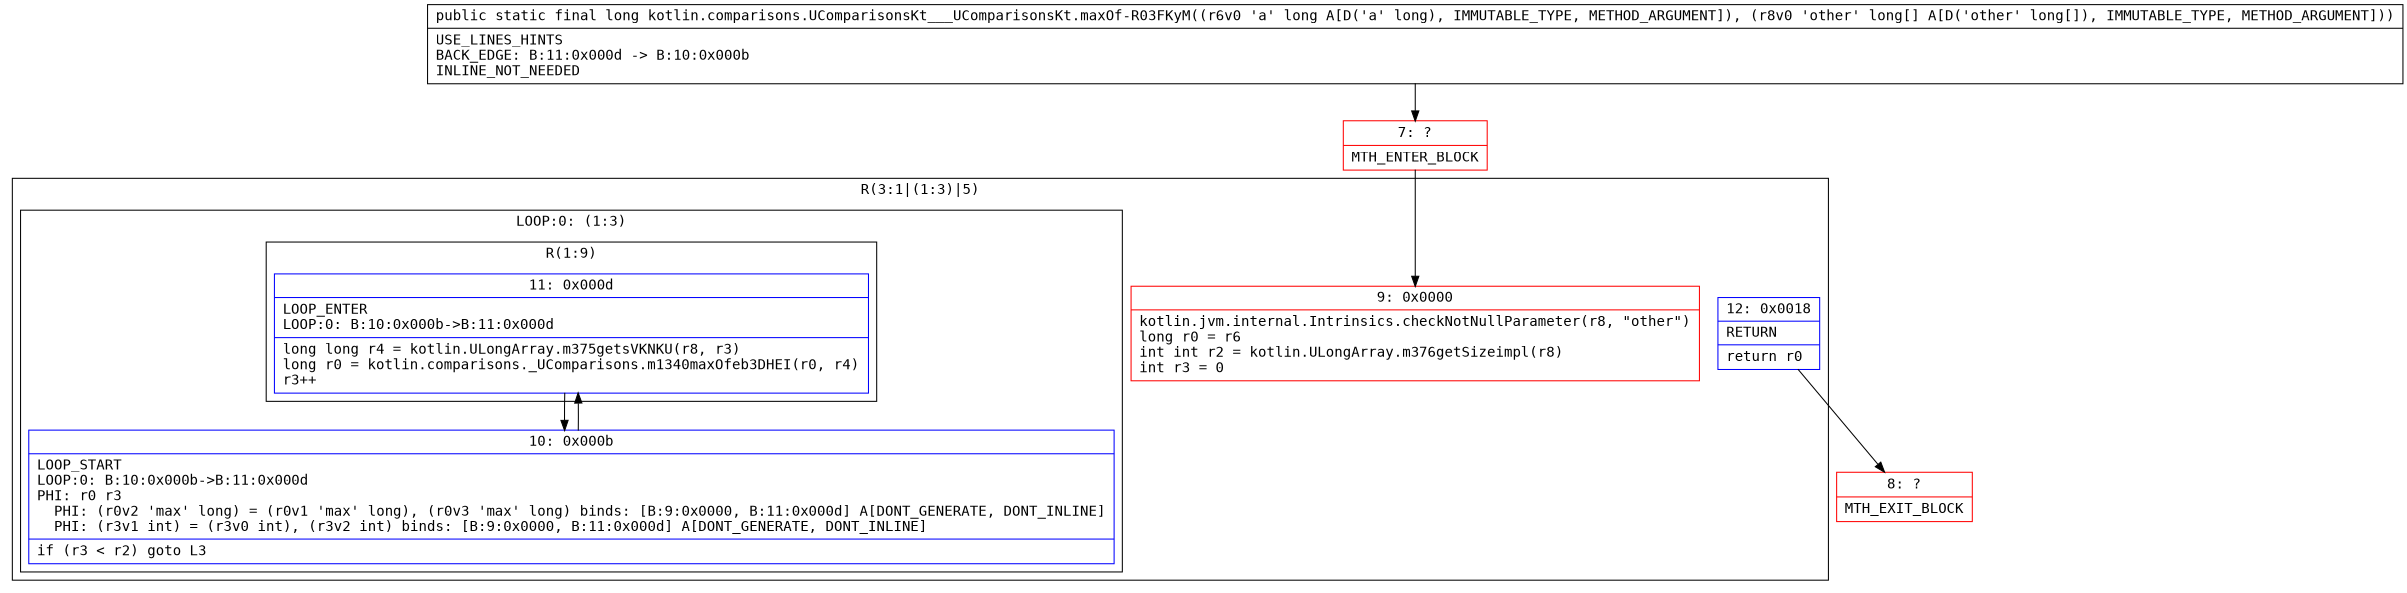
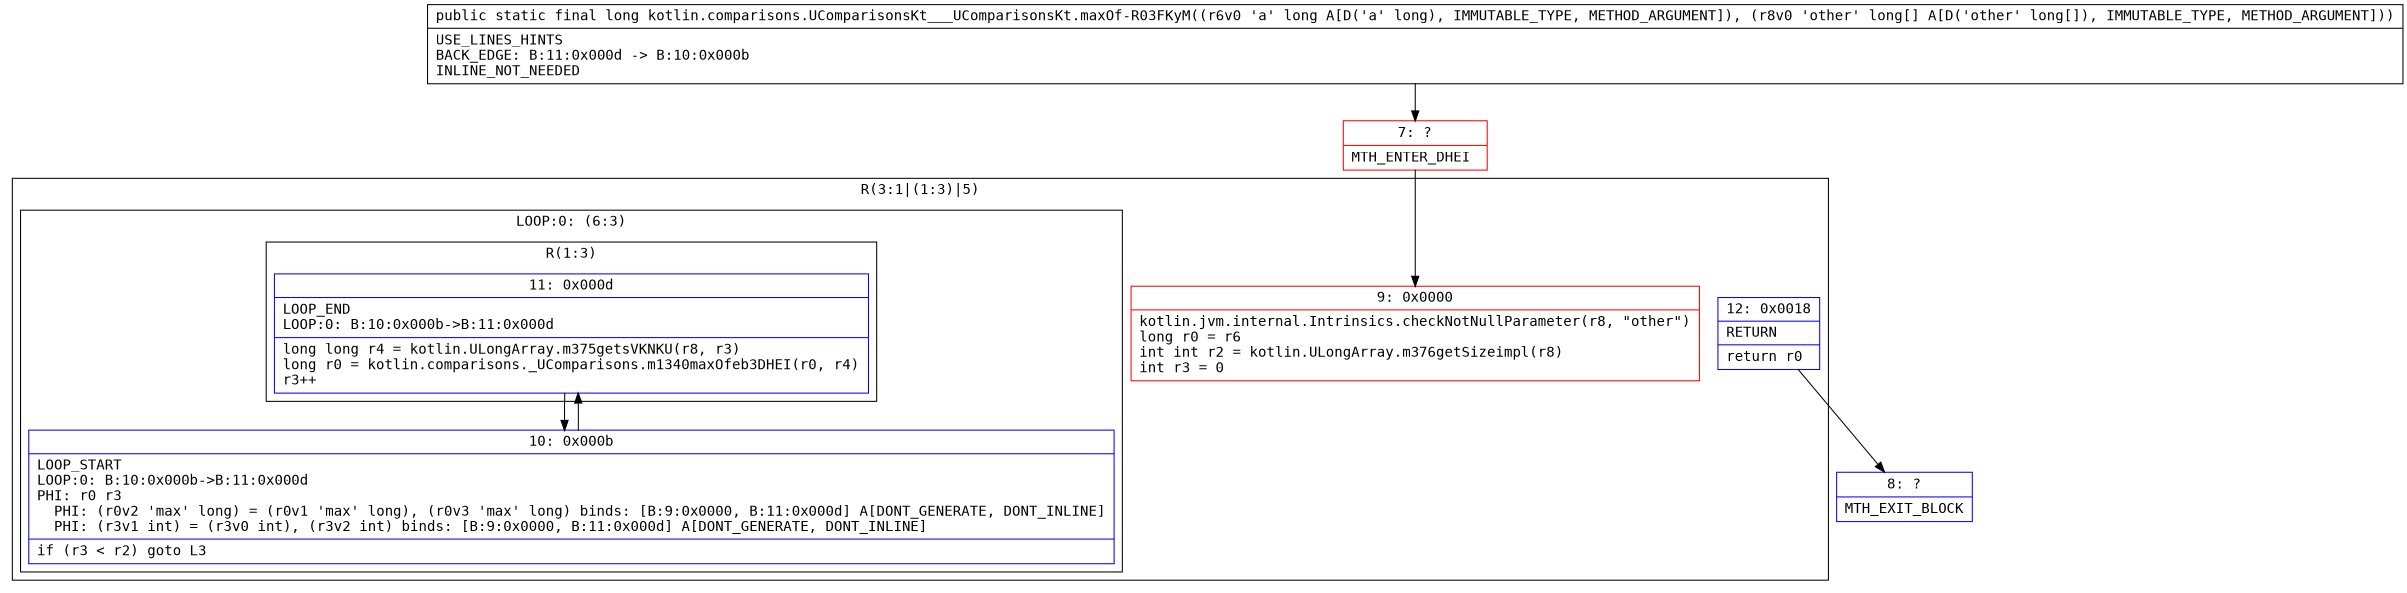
node "7: ?": text "MTH_ENTER_BLOCK" -> "MTH_ENTER_DHEI"
cluster "LOOP:0: (1:3)": label "LOOP:0: (1:3)" -> "LOOP:0: (6:3)"
cluster "R(1:9)": label "R(1:9)" -> "R(1:3)"
node "11: 0x000d": text "LOOP_ENTER" -> "LOOP_END"
node "8: ?": color red -> blue
